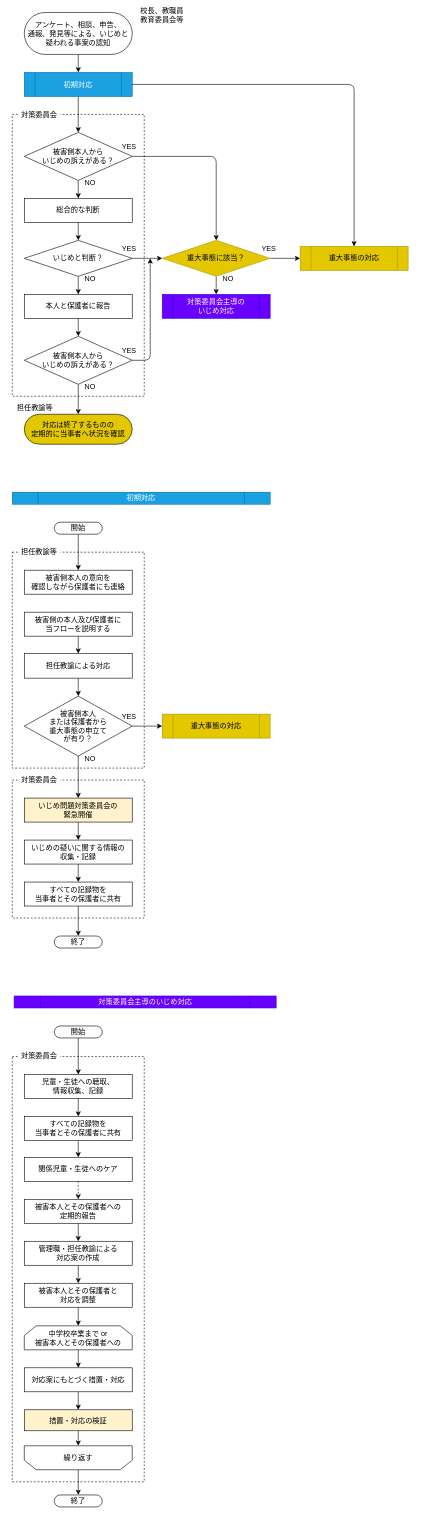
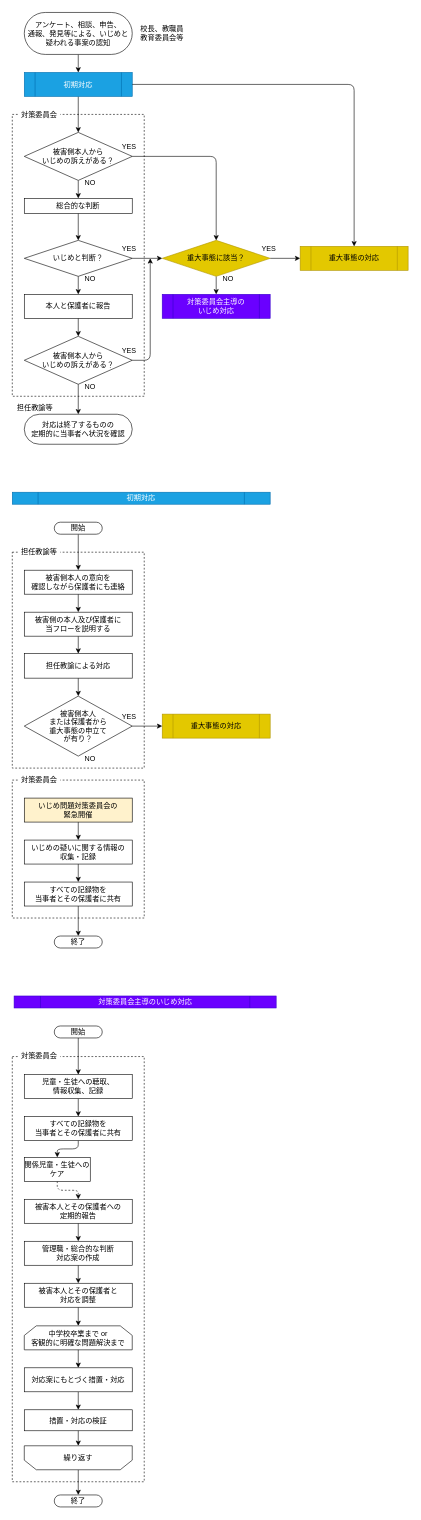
node "校長、教職員 教育委員会等": moved (162, 15) -> (162, 33)
node "総合的な判断": size 108x24 -> 108x15
node "対応は終了するものの 定期的に当事者へ状況を確認": fillcolor #e3c800 -> #ffffff
edge "被害側本人の意向を 確認しながら保護者にも連絡" -> "被害側の本人及び保護者に 当フローを説明する": added
edge "被害側本人 または保護者から 重大事態の申立て が有り？" -> "いじめ問題対策委員会の 緊急開催": removed
node "関係児童・生徒へのケア": size 108x24 -> 66x24
node "管理職・担任教諭による 対応案の作成": label "管理職・担任教諭による 対応案の作成" -> "管理職・総合的な判断 対応案の作成"
node "中学校卒業まで or 被害本人とその保護者への": label "中学校卒業まで or 被害本人とその保護者への" -> "中学校卒業まで or 客観的に明確な問題解決まで"
node "措置・対応の検証": fillcolor #fff2cc -> #ffffff
